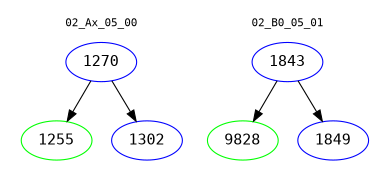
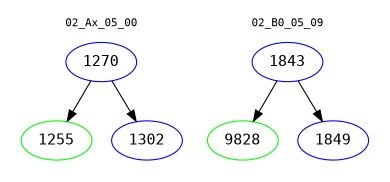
cluster "02_B0_05_01": label "02_B0_05_01" -> "02_B0_05_09"
